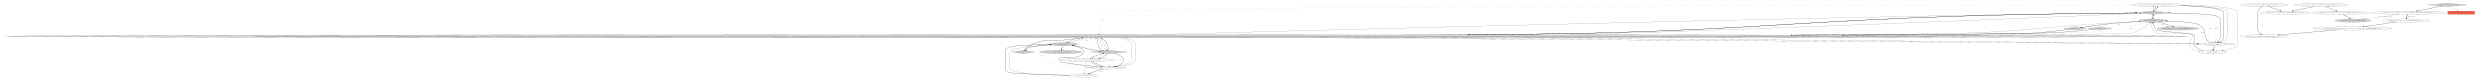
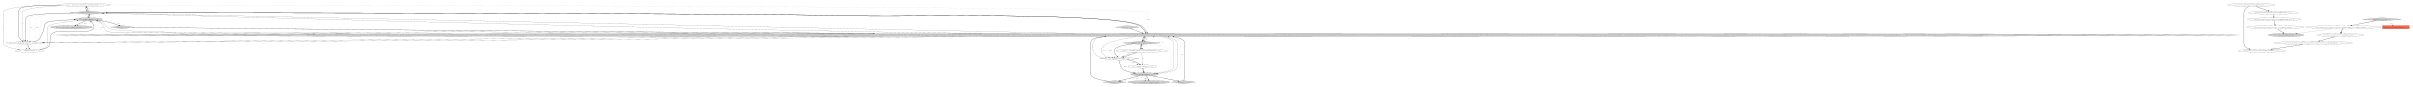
edge "domainAxis.setLabelFont(CHART_FONT)@@@9@@@['0', '0', '1']" -> "domainAxis.setCategoryMargin(0.0)@@@8@@@['0', '0', '1']": reversed
node "getColor['1', '0', '0']": added
edge "return l@@@36@@@['0', '1', '0']" -> "getBuildTimeGraph['0', '1', '0']": now "return l@@@36@@@['0', '1', '0']" -> "getColor['0', '1', '0']"
